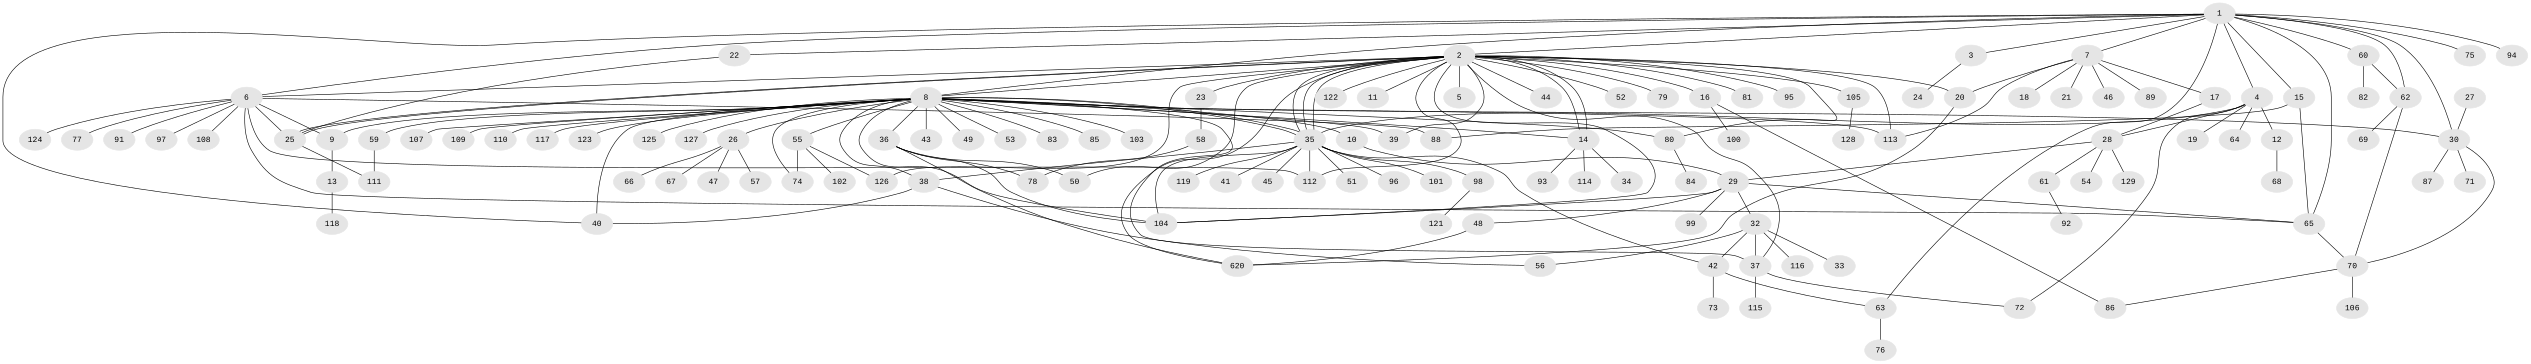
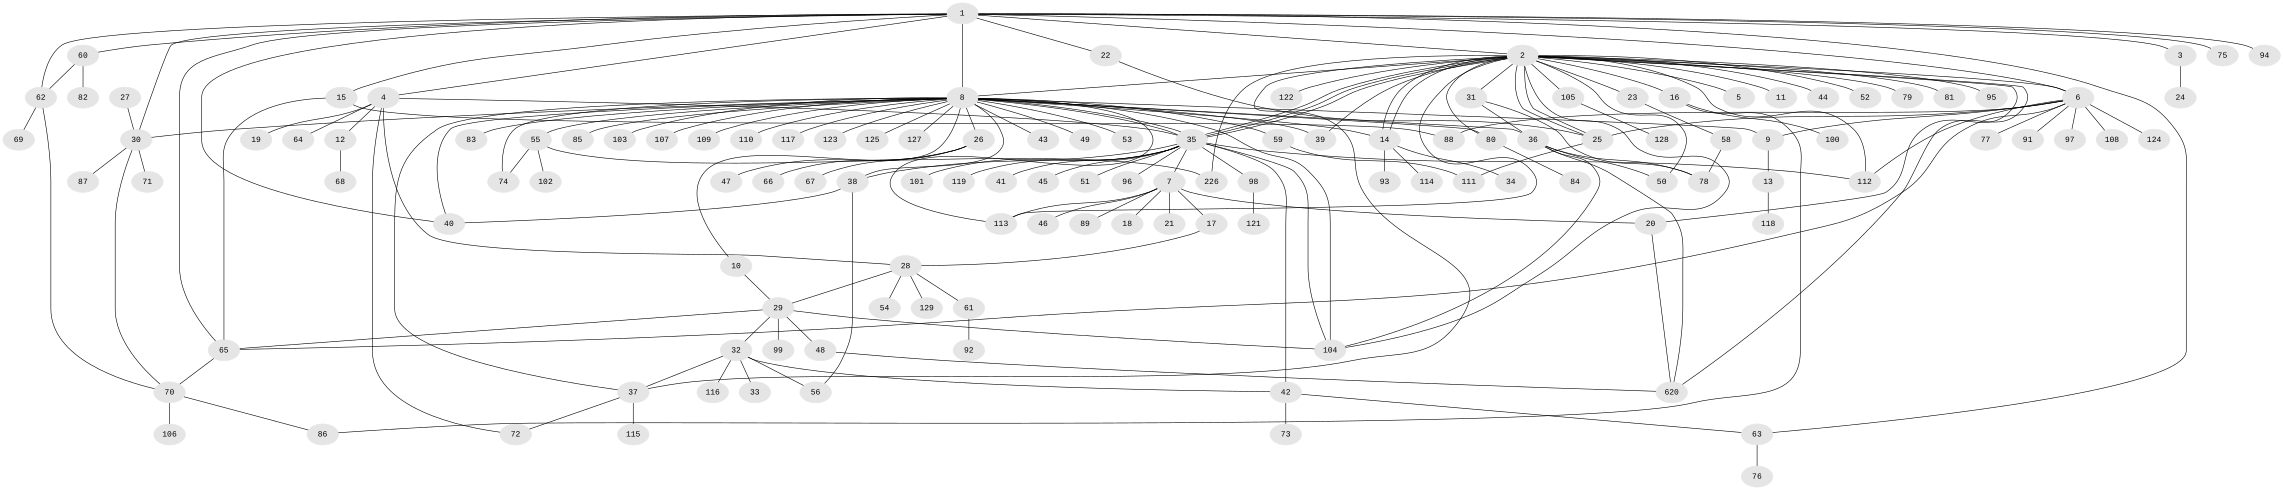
edge "1" -- "7": now "35" -- "7"
node "31": added
node "57": removed
node "126": label "126" -> "226"
